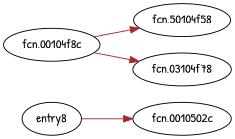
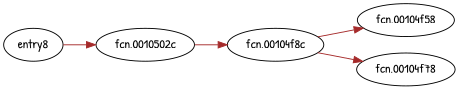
node "fcn.50104f58": label "fcn.50104f58" -> "fcn.00104f58"
edge "fcn.0010502c" -> "fcn.00104f8c": added
node "fcn.03104f78": label "fcn.03104f78" -> "fcn.00104f78"
